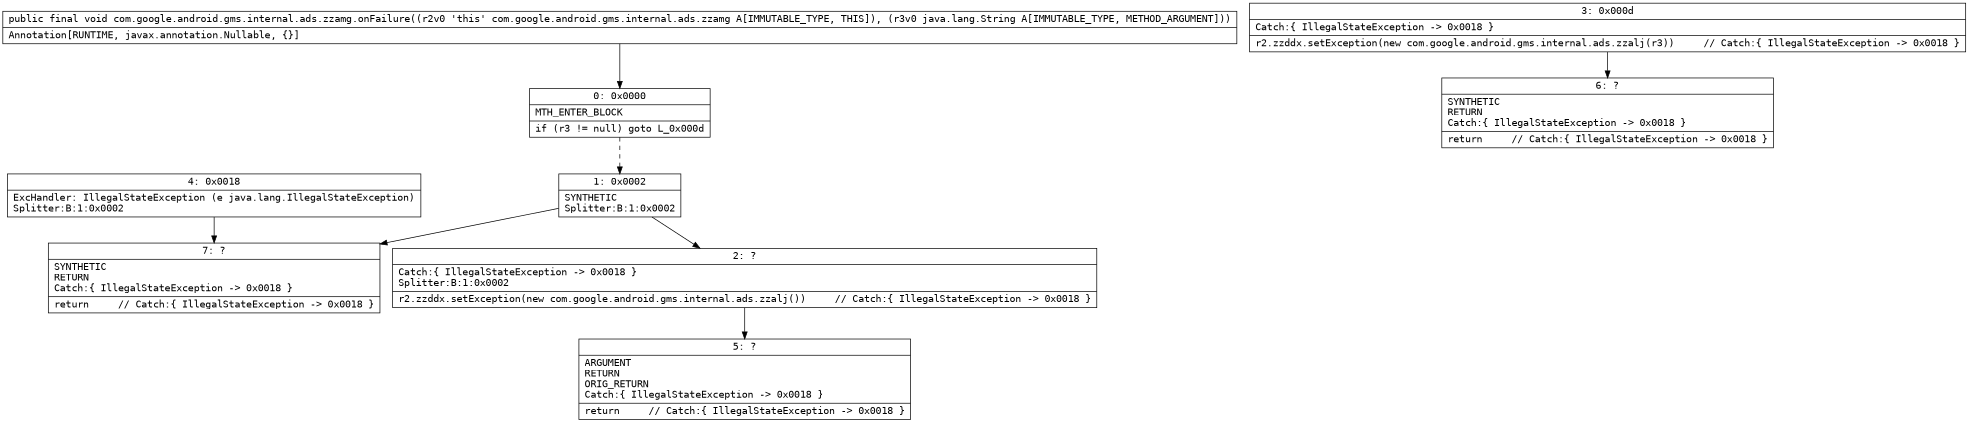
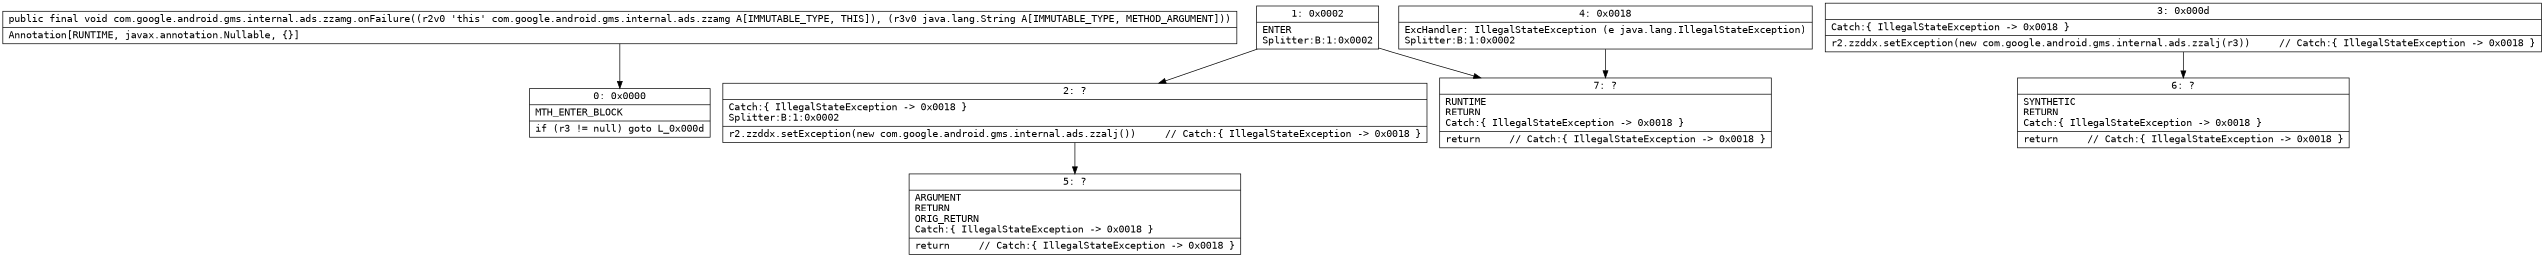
edge "0: 0x0000" -> "1: 0x0002": removed
node "1: 0x0002": text "SYNTHETIC" -> "ENTER"
node "7: ?": text "SYNTHETIC" -> "RUNTIME"
